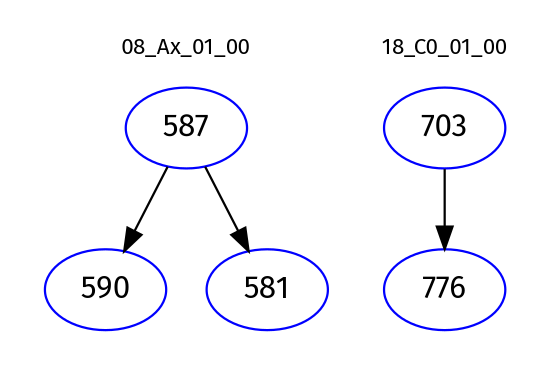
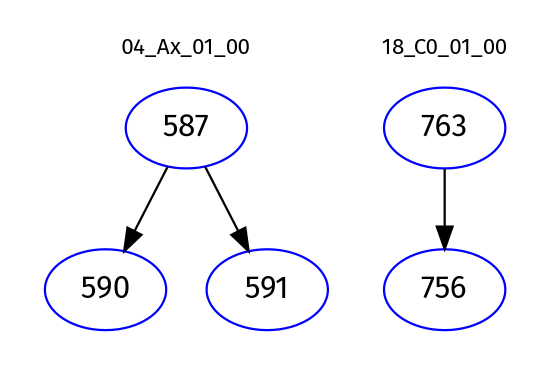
cluster "08_Ax_01_00": label "08_Ax_01_00" -> "04_Ax_01_00"
node "703": label "703" -> "763"
node "581": label "581" -> "591"
node "776": label "776" -> "756"
